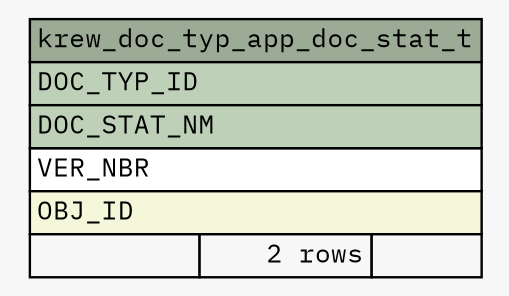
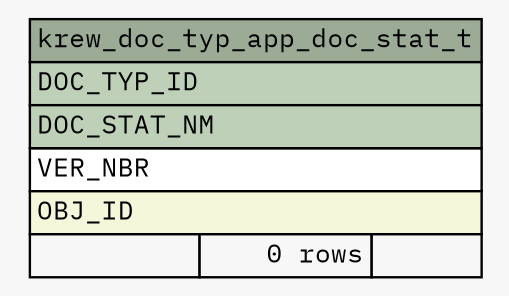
node "krew_doc_typ_app_doc_stat_t": text "2 rows" -> "0 rows"
